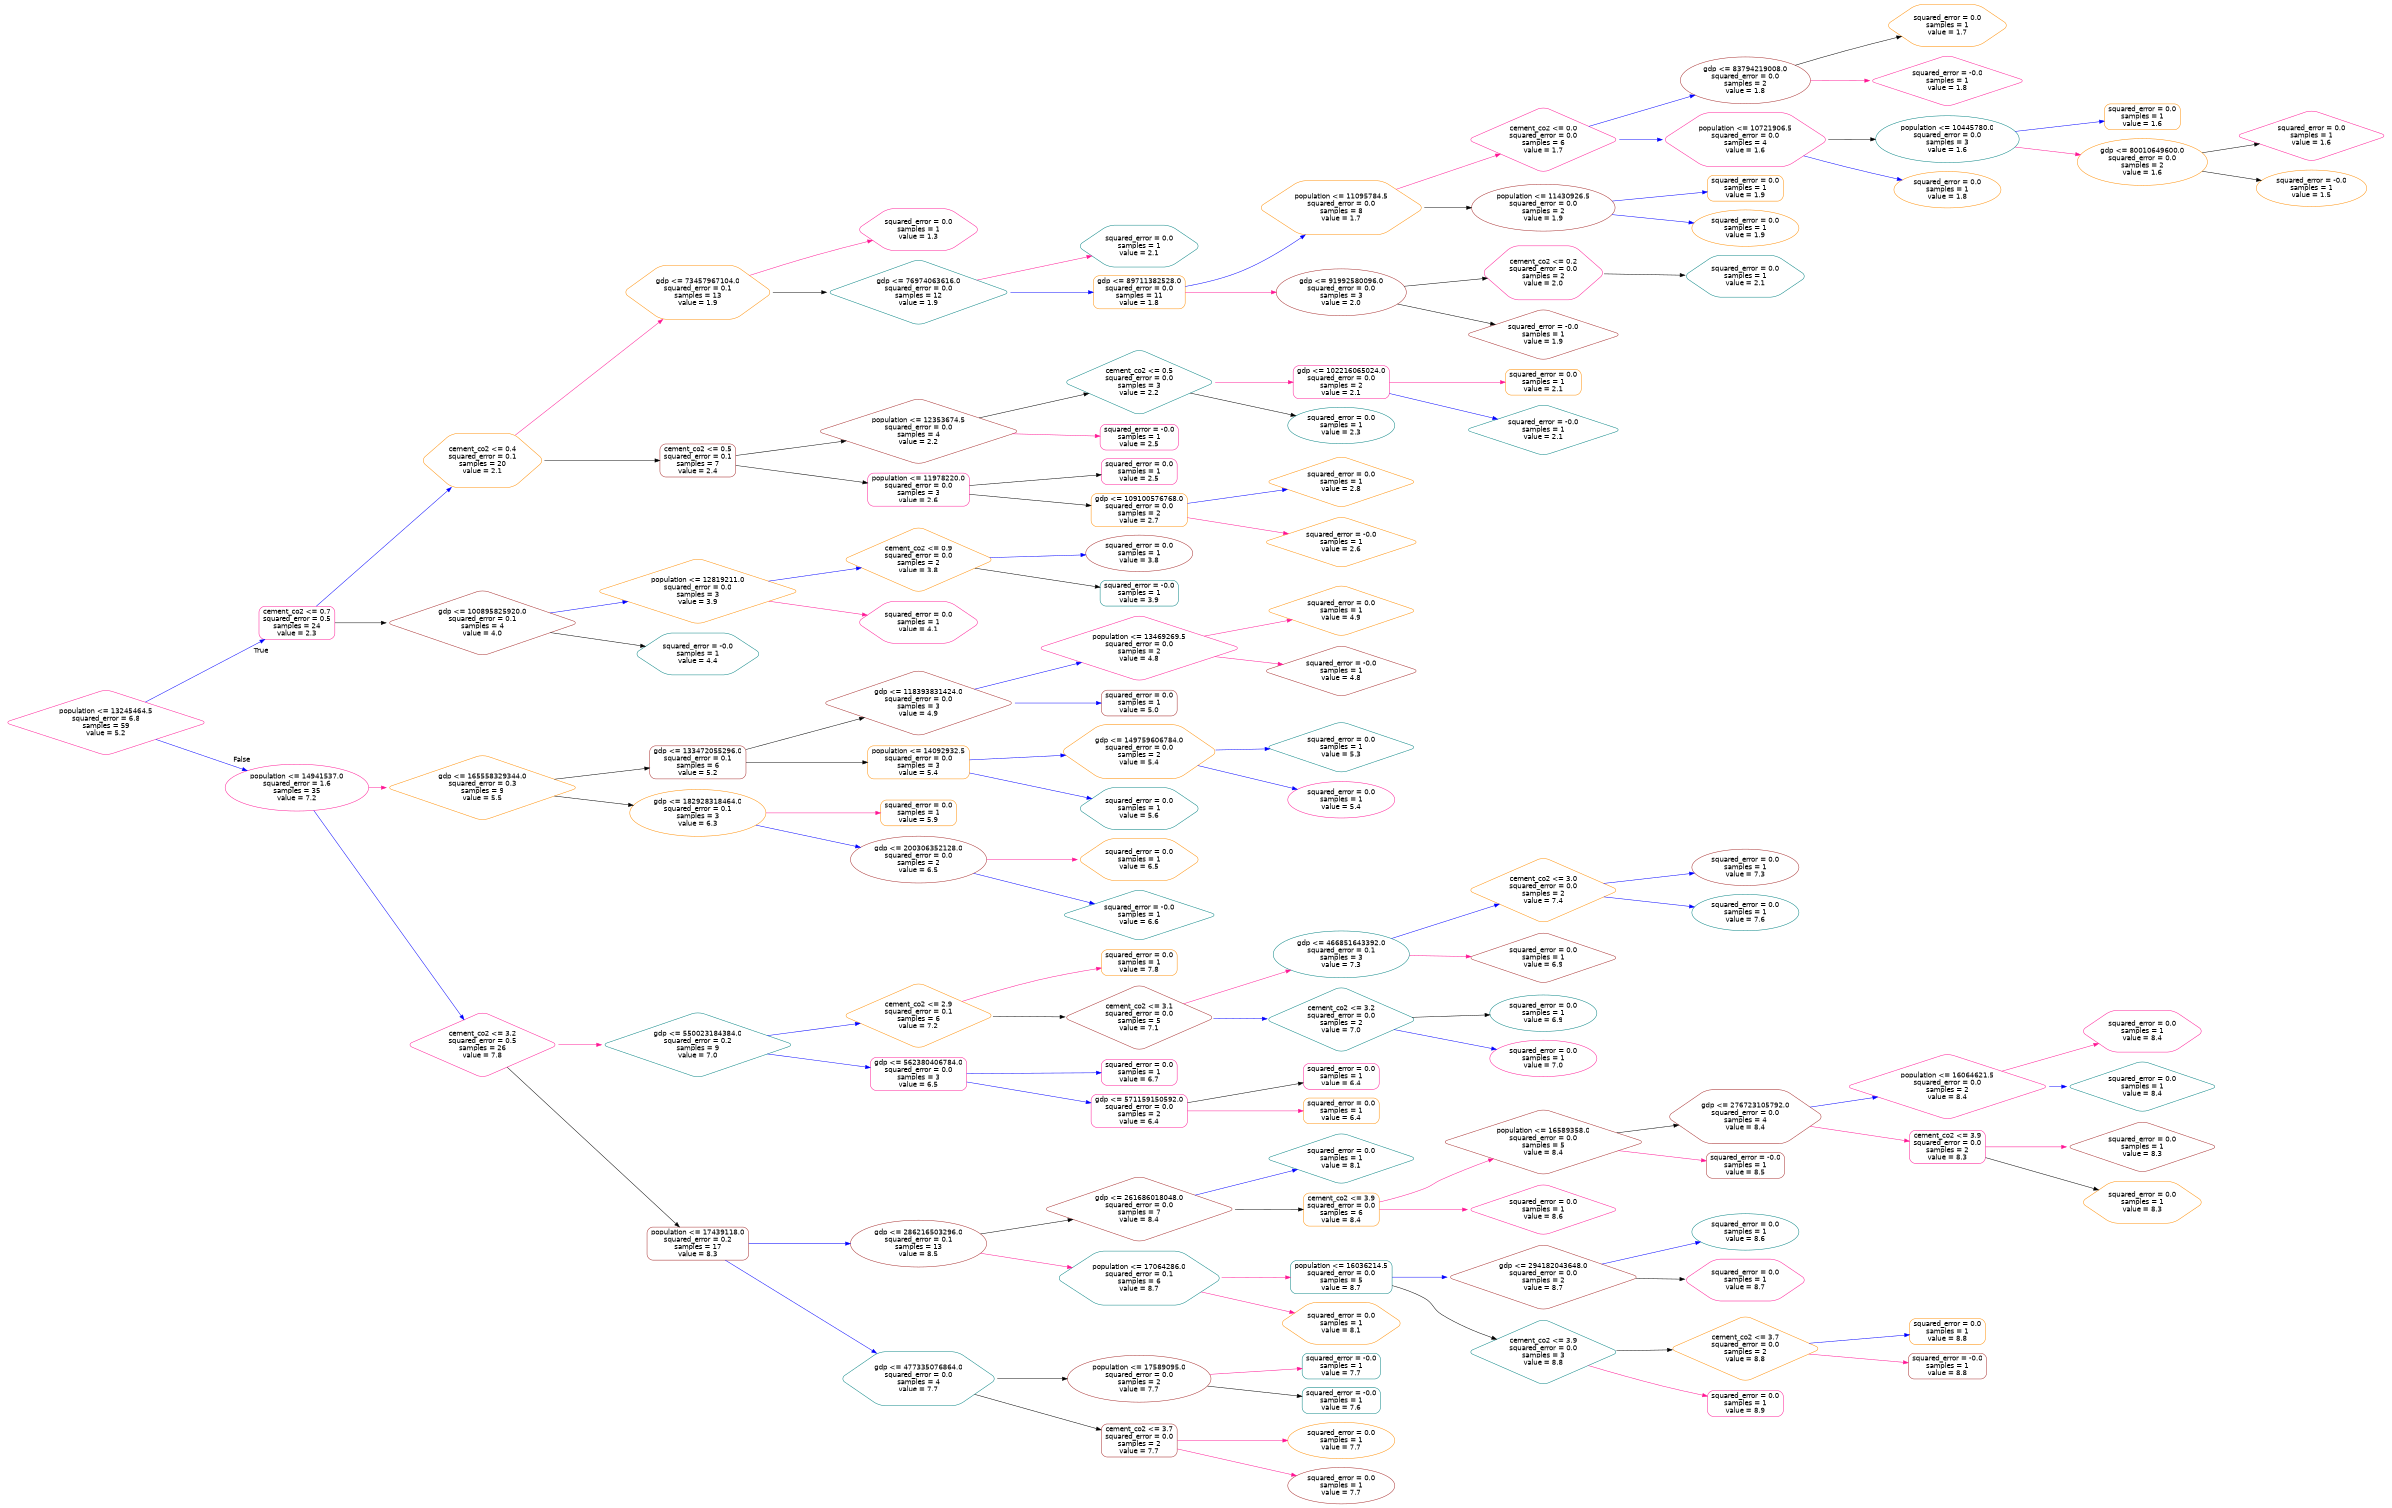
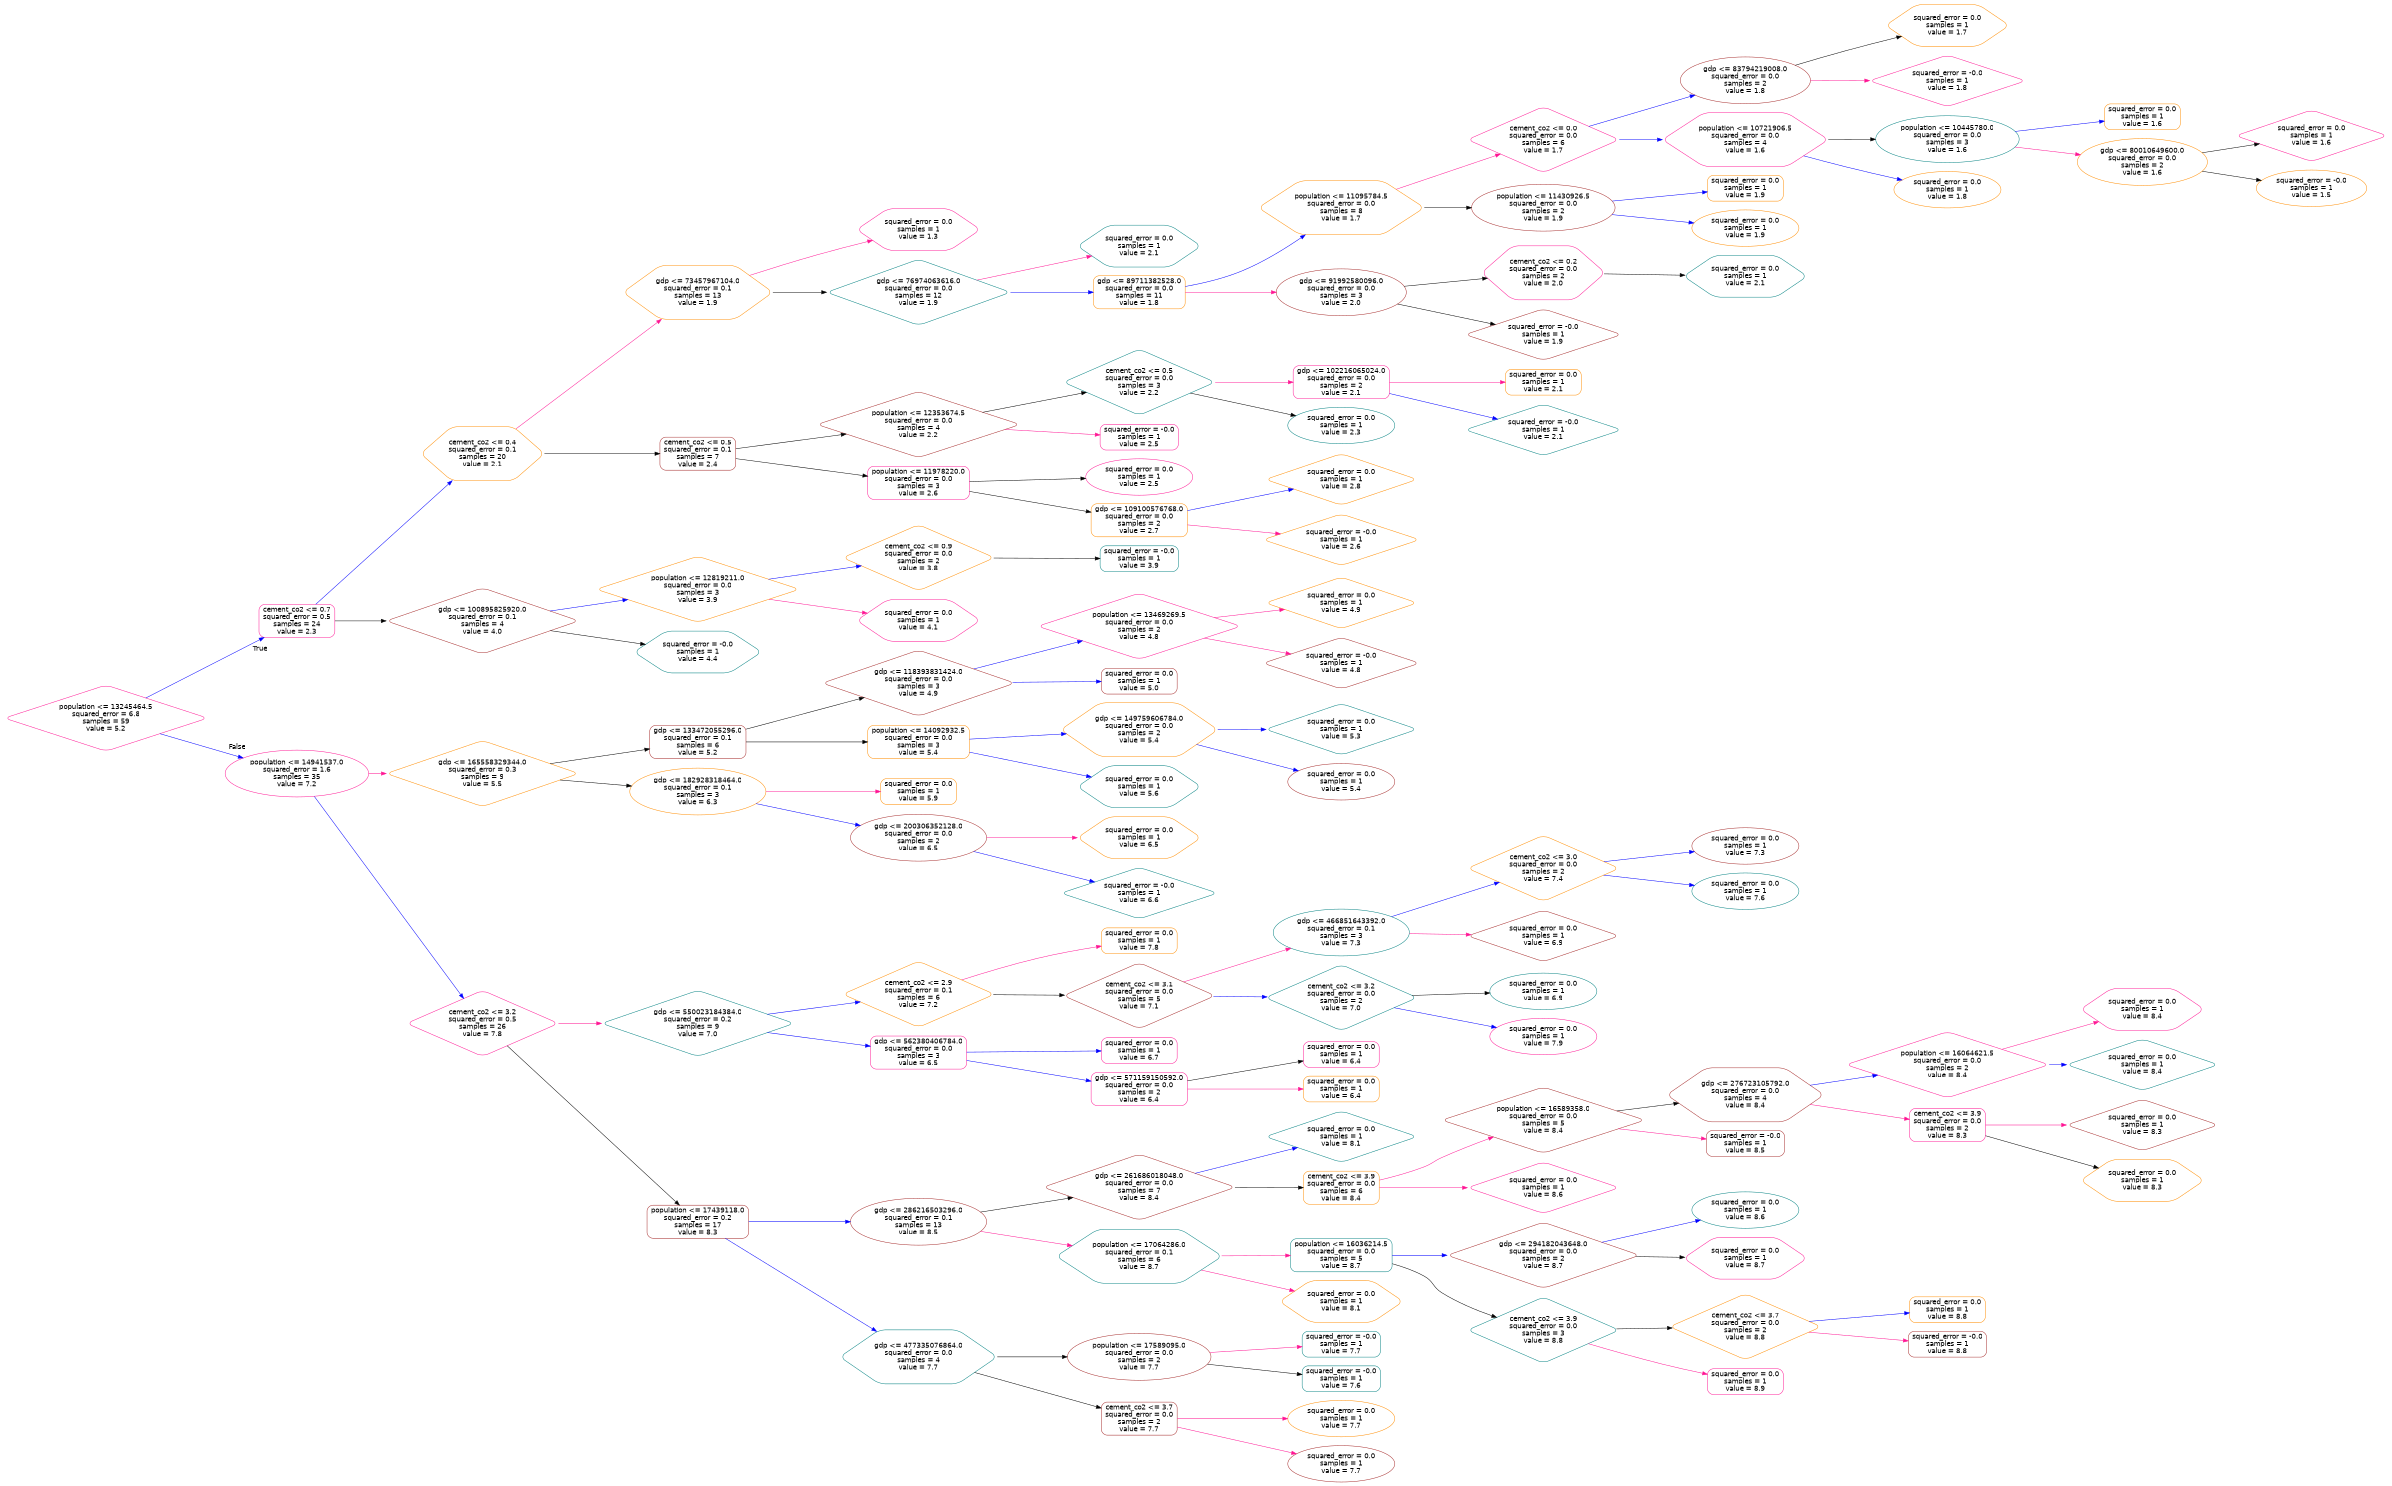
node "squared_error = 0.0 samples = 1 value = 2.5": shape box -> ellipse
node "squared_error = 0.0 samples = 1 value = 3.8": removed
node "squared_error = 0.0 samples = 1 value = 5.4": color deeppink -> brown
node "squared_error = 0.0 samples = 1 value = 7.0": label "squared_error = 0.0 samples = 1 value = 7.0" -> "squared_error = 0.0 samples = 1 value = 7.9"
